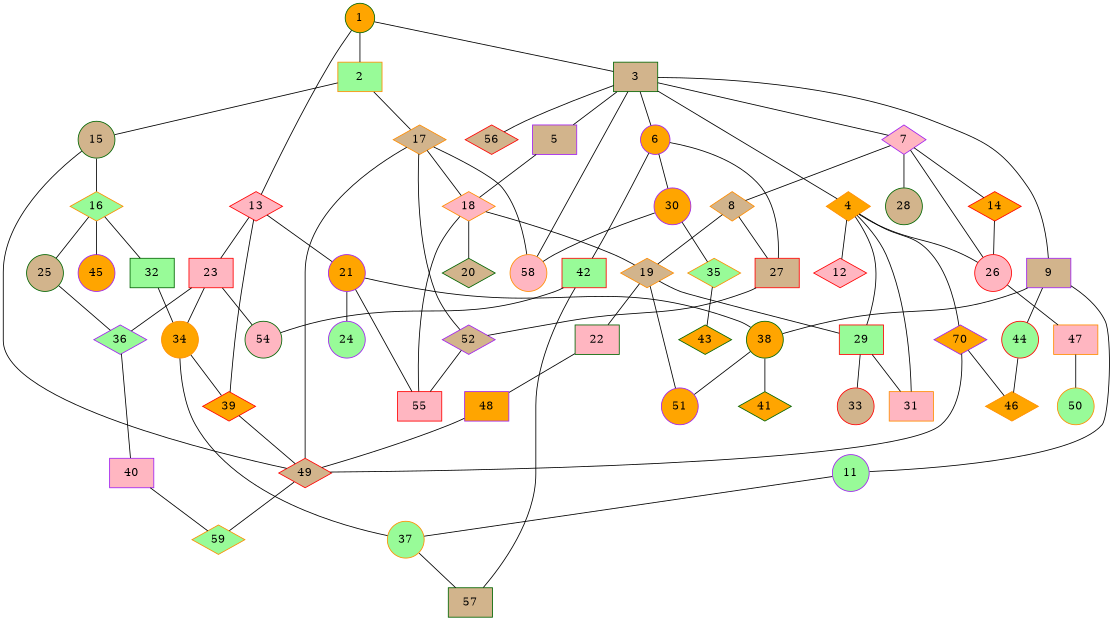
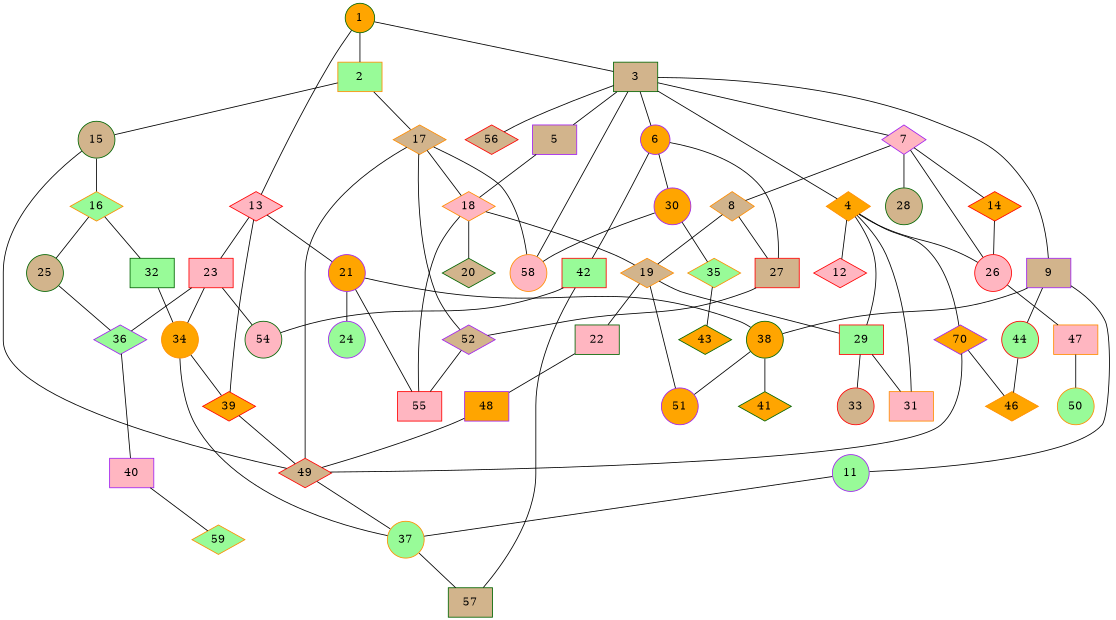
node "45": removed
edge "49" -- "59": now "49" -- "37"
